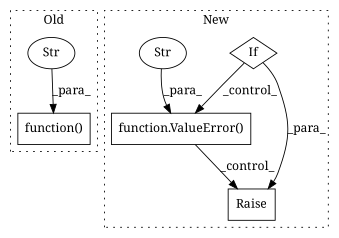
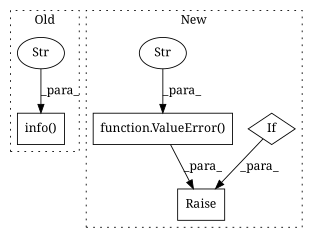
edge "If" -> "function.ValueError()": removed, label "_control_"
node "function()": label "function()" -> "info()"
edge "function.ValueError()" -> "Raise": label "_control_" -> "_para_"
